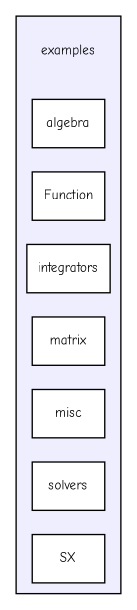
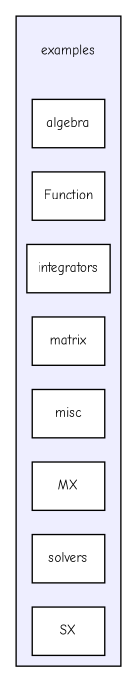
node "MX": added
